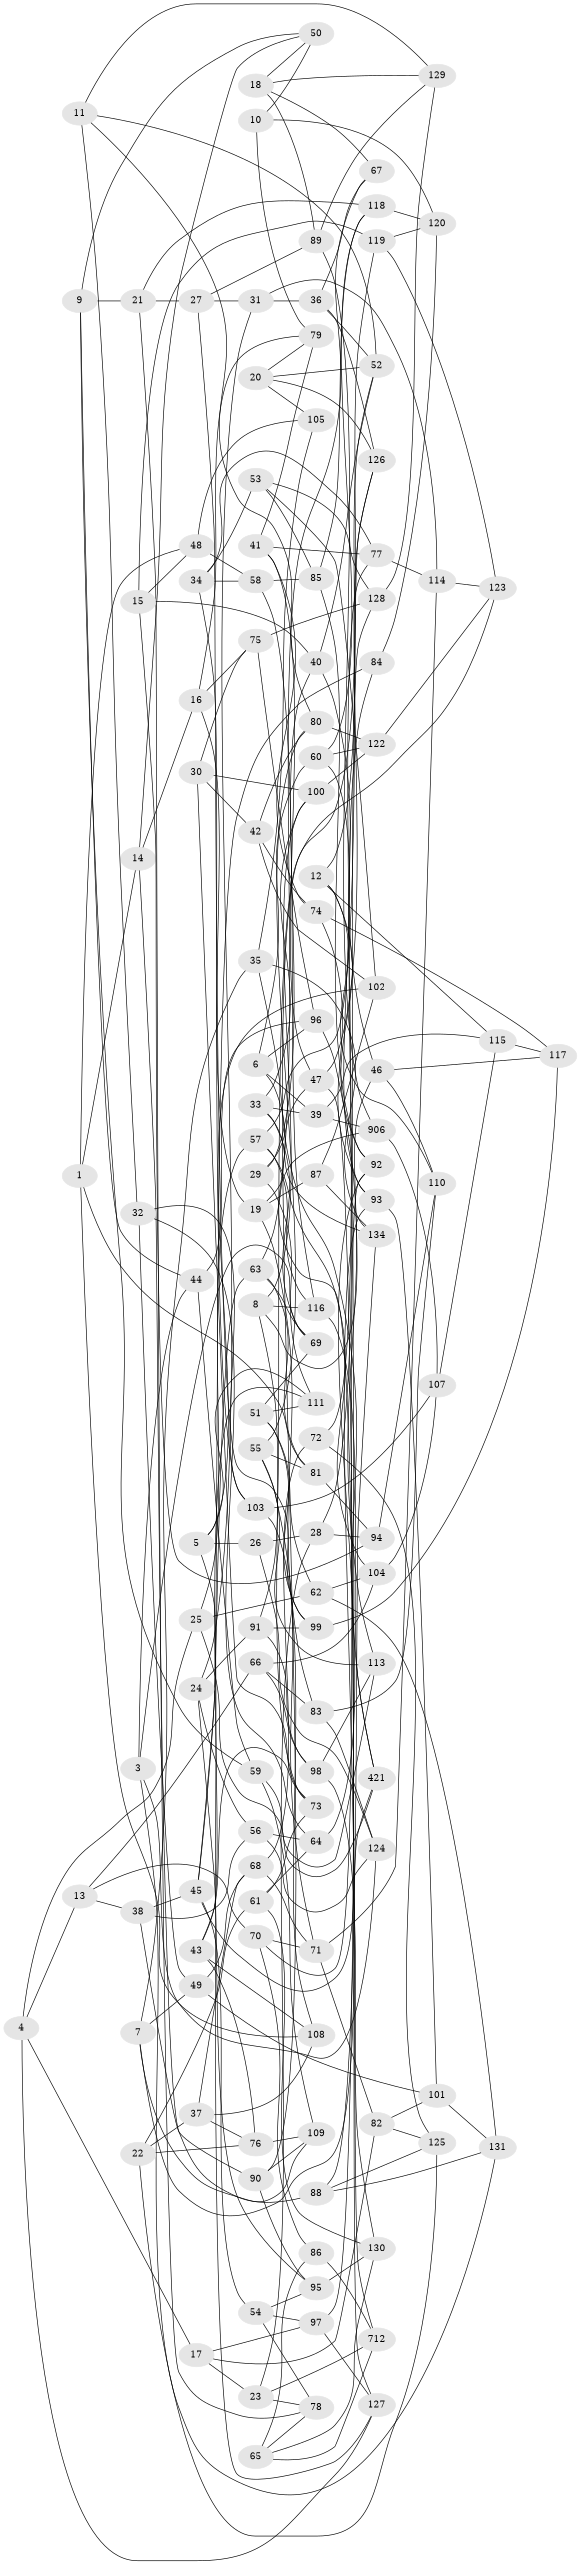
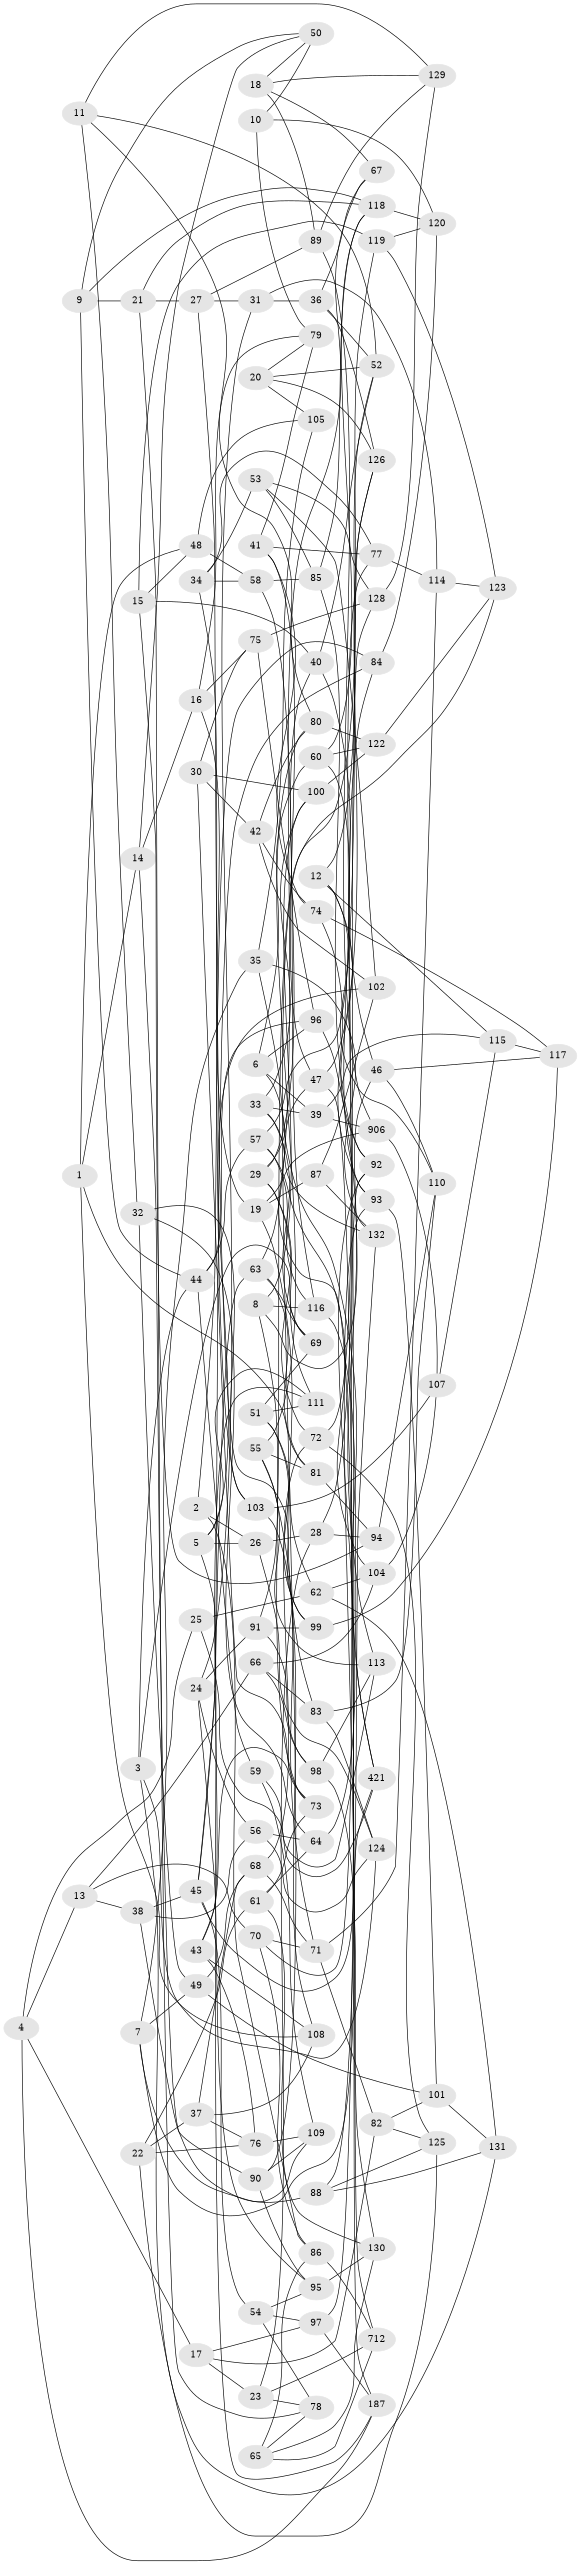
node "134": label "134" -> "132"
edge "9" -- "59": now "9" -- "118"
edge "29" -- "72": added
edge "57" -- "25": now "57" -- "44"
node "2": added
node "127": label "127" -> "187"
